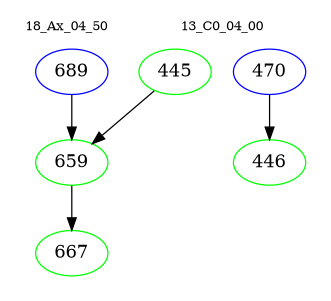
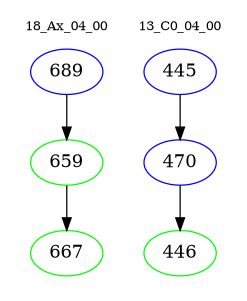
cluster "18_Ax_04_50": label "18_Ax_04_50" -> "18_Ax_04_00"
node "445": color green -> blue
edge "445" -> "659": now "445" -> "470"
